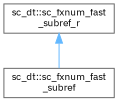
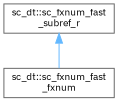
node "sc_dt::sc_fxnum_fast _subref": label "sc_dt::sc_fxnum_fast _subref" -> "sc_dt::sc_fxnum_fast _fxnum"
